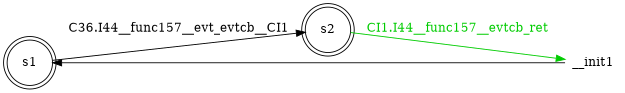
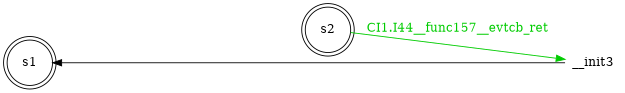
edge "s1" -> "s2": removed, label "C36.I44__func157__evt_evtcb__CI1"
node "__init1": label "__init1" -> "__init3"
